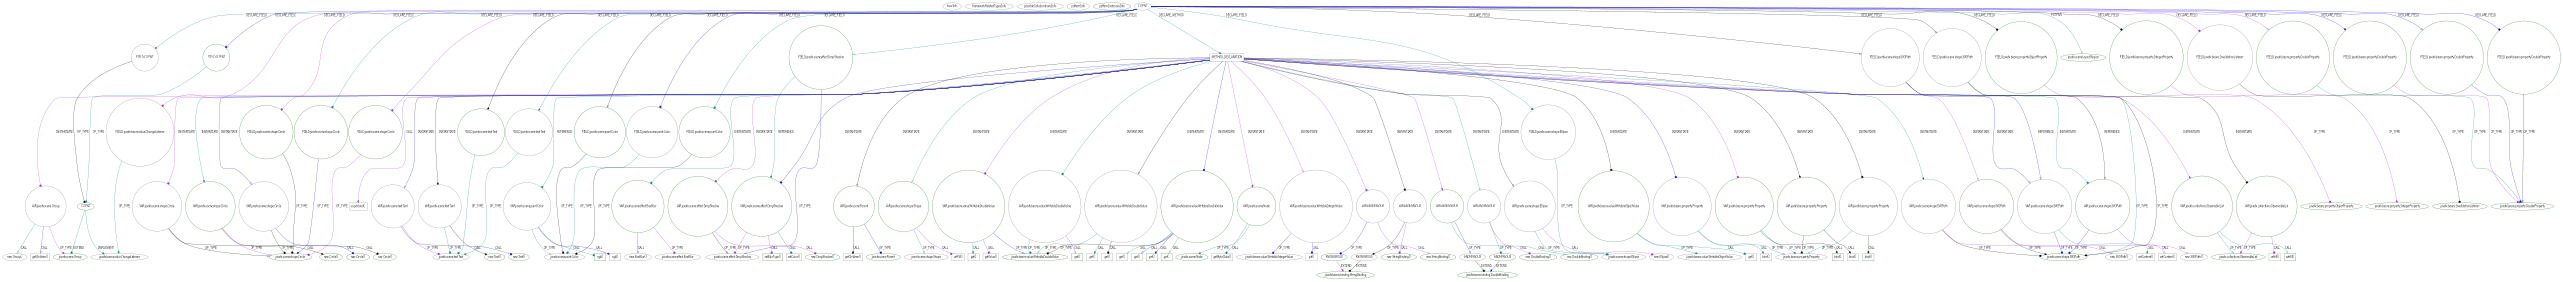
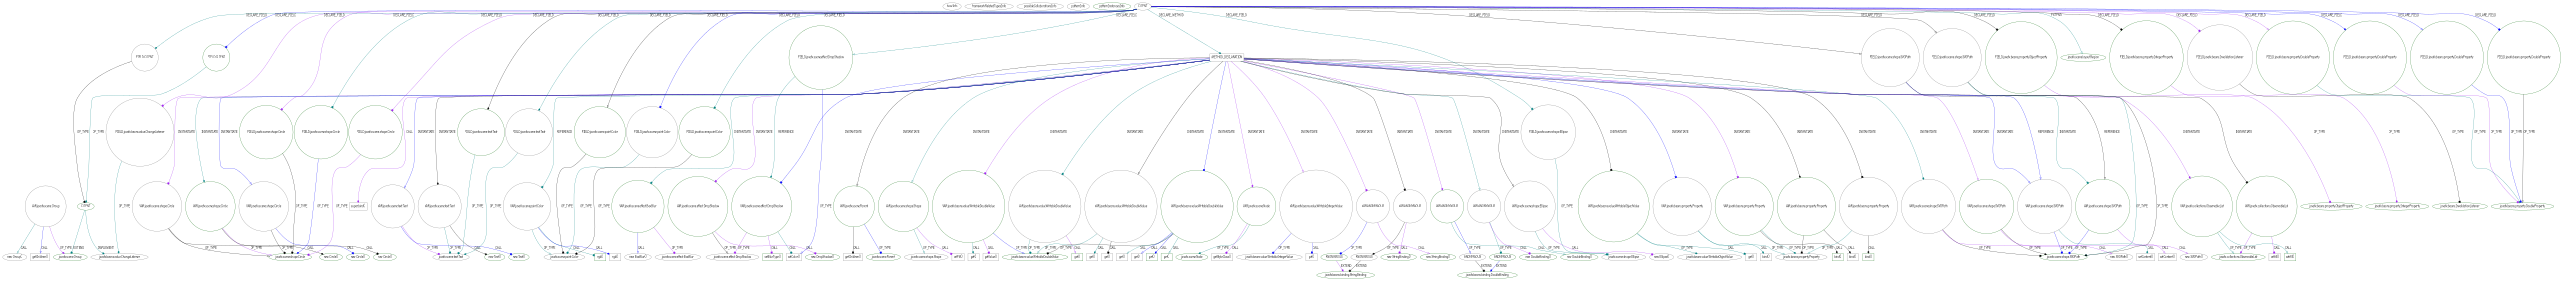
edge "METHOD_DECLARATION" -> "VAR:javafx.scene.Group": removed, label "INSTANTIATE"
edge "FIELD:javafx.scene.effect.DropShadow" -> "javafx.scene.effect.DropShadow": now "FIELD:javafx.scene.effect.DropShadow" -> "setColor()"
edge "VAR:javafx.scene.Node" -> "getStyleClass()": color teal -> purple
node "paint.scene.shape.Shape": label "paint.scene.shape.Shape" -> "javafx.scene.shape.Shape"
